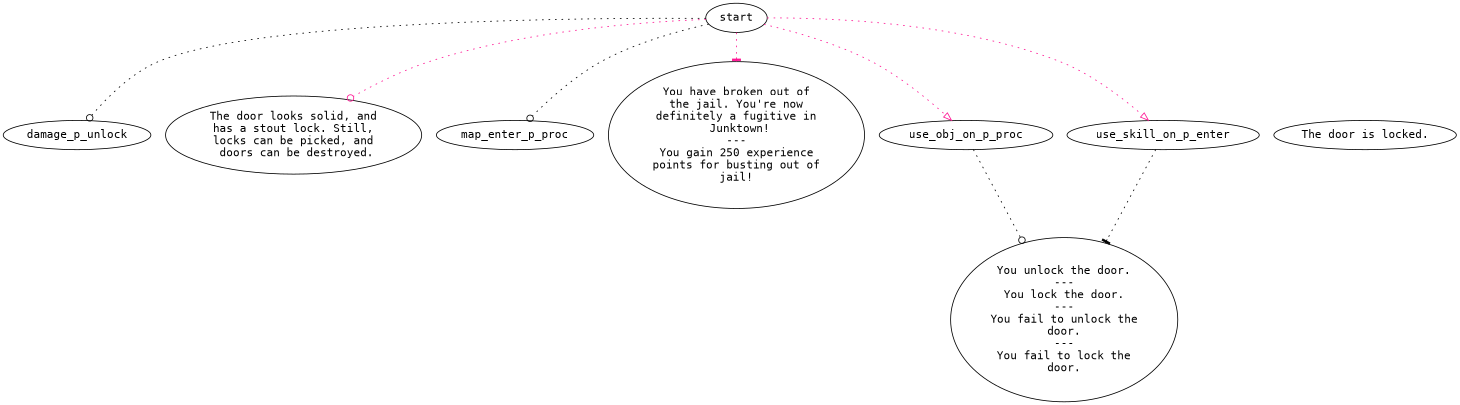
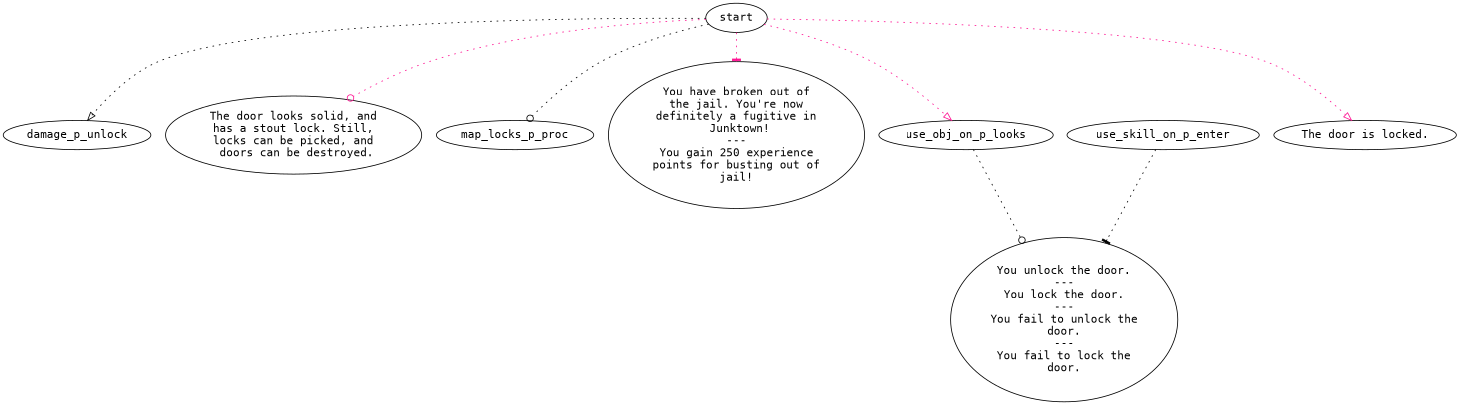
edge "start" -> "damage_p_unlock": arrowhead odot -> onormal
edge "start" -> "use_skill_on_p_enter": now "start" -> "The door is locked."
node "map_enter_p_proc": label "map_enter_p_proc" -> "map_locks_p_proc"
node "use_obj_on_p_proc": label "use_obj_on_p_proc" -> "use_obj_on_p_looks"
